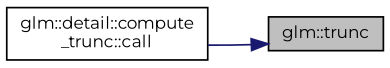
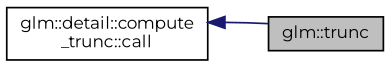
edge "glm::detail::compute _trunc::call" -> "glm::trunc": reversed
